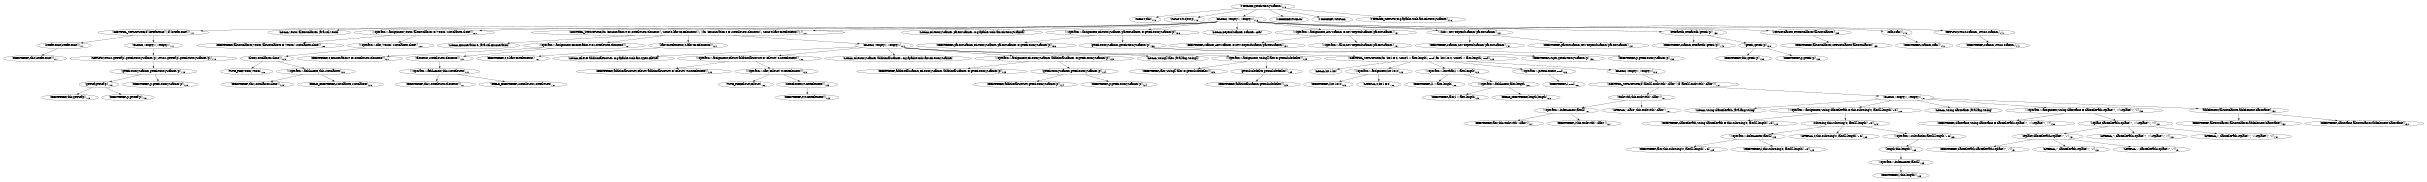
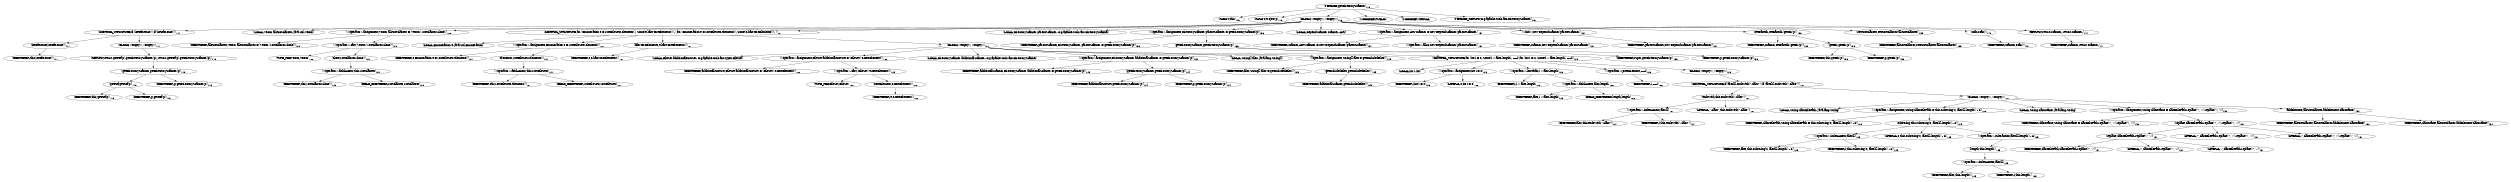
node "(IDENTIFIER,scanner,setBasedir(getDir(p)))": text "148" -> "138"
edge "(clone,rootClasses.clone())" -> "(TYPE_REF,Vector,Vector)": now "(<operator>.cast,(Vector) rootClasses.clone())" -> "(TYPE_REF,Vector,Vector)"
node "(IDENTIFIER,files,this.length())": added
